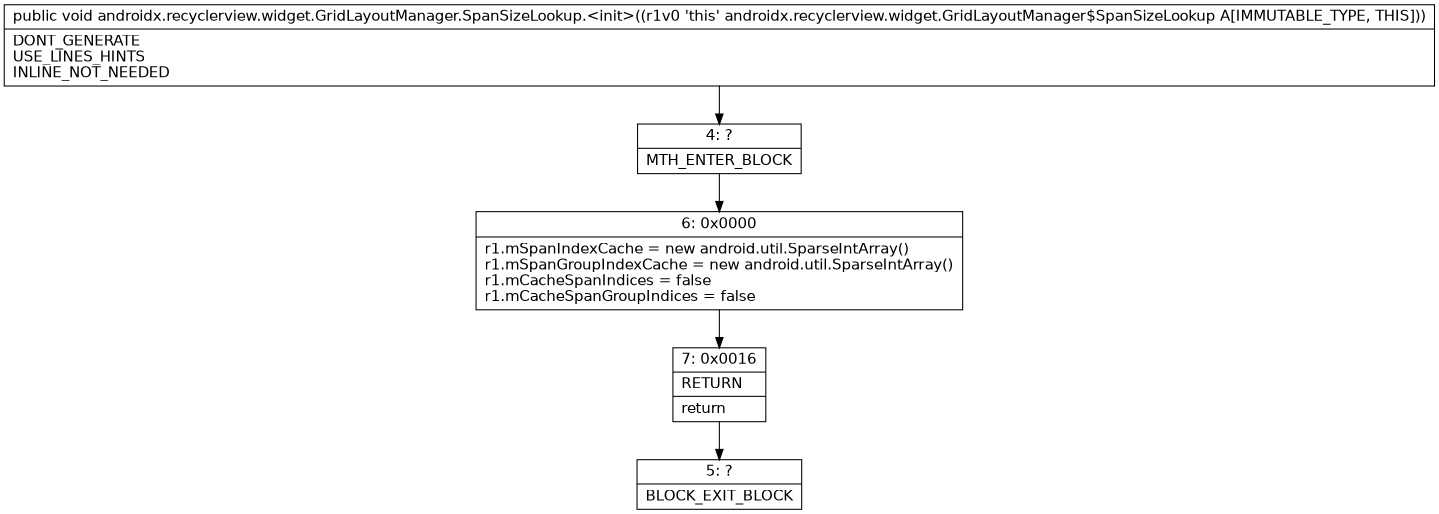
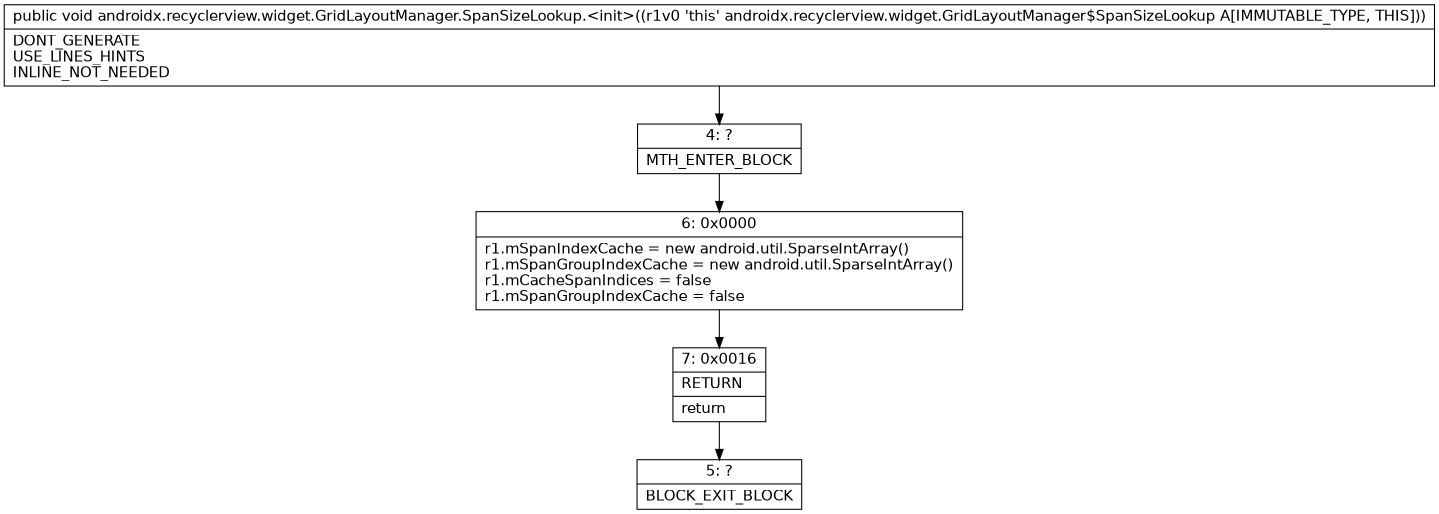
node "6: 0x0000": text "r1.mCacheSpanGroupIndices = false" -> "r1.mSpanGroupIndexCache = false"
